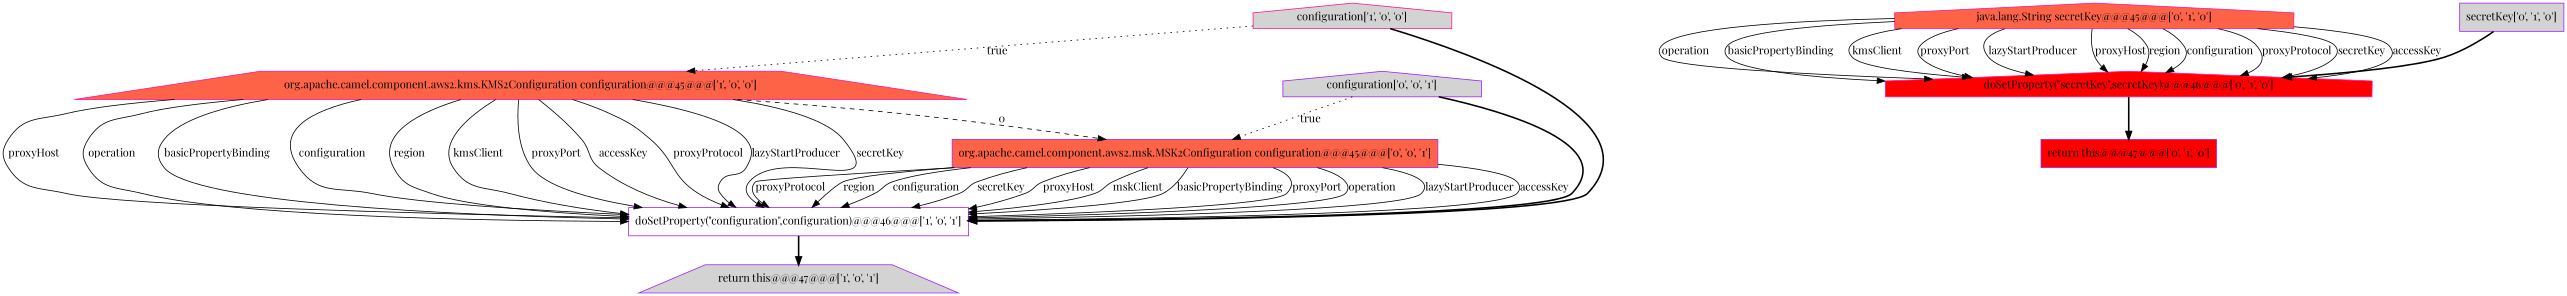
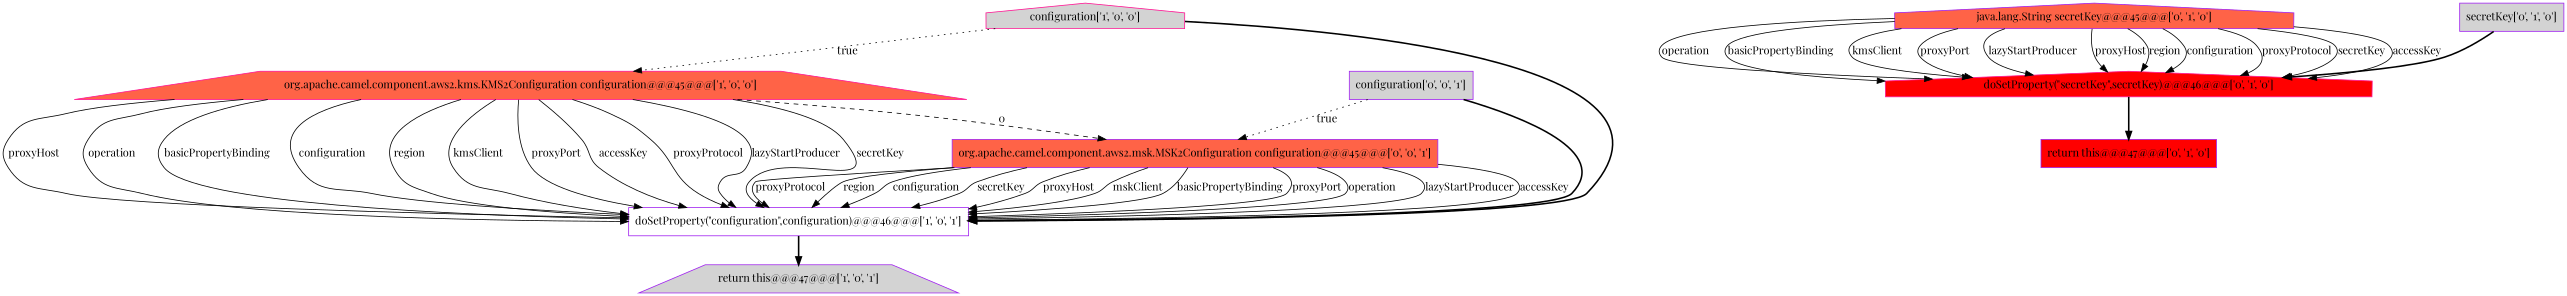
node "java.lang.String secretKey@@@45@@@['0', '1', '0']": color deeppink -> purple
node "configuration['0', '0', '1']": shape house -> box
